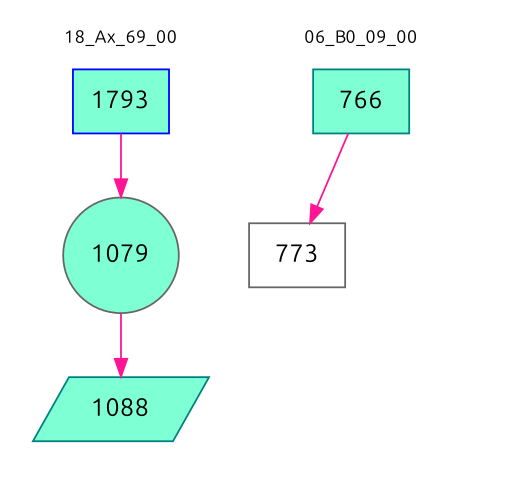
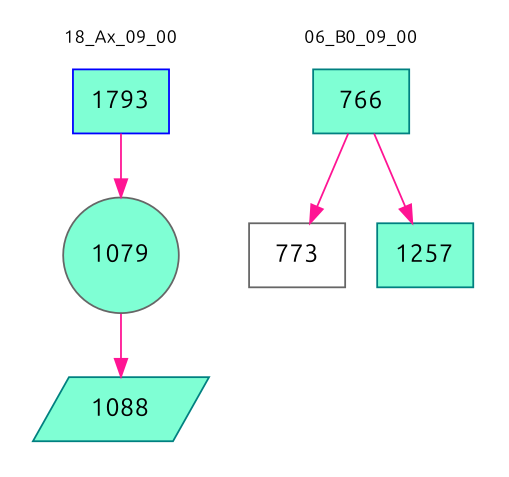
cluster "18_Ax_69_00": label "18_Ax_69_00" -> "18_Ax_09_00"
node "1257": added
